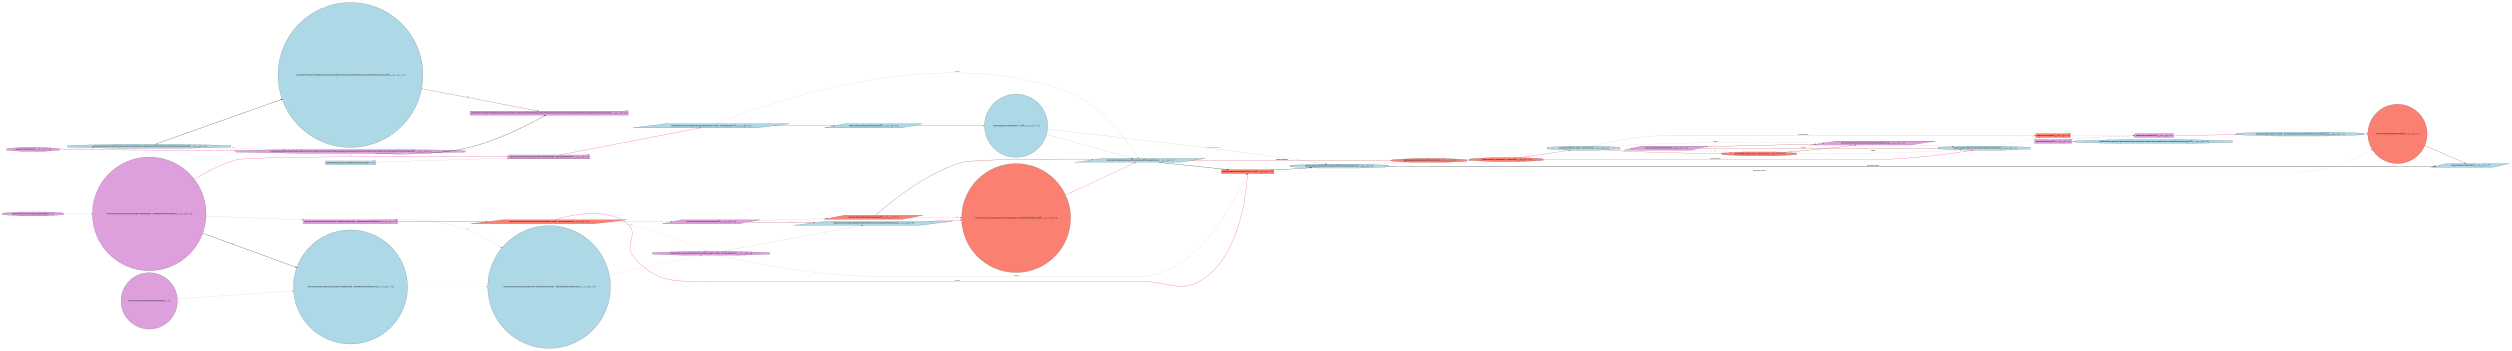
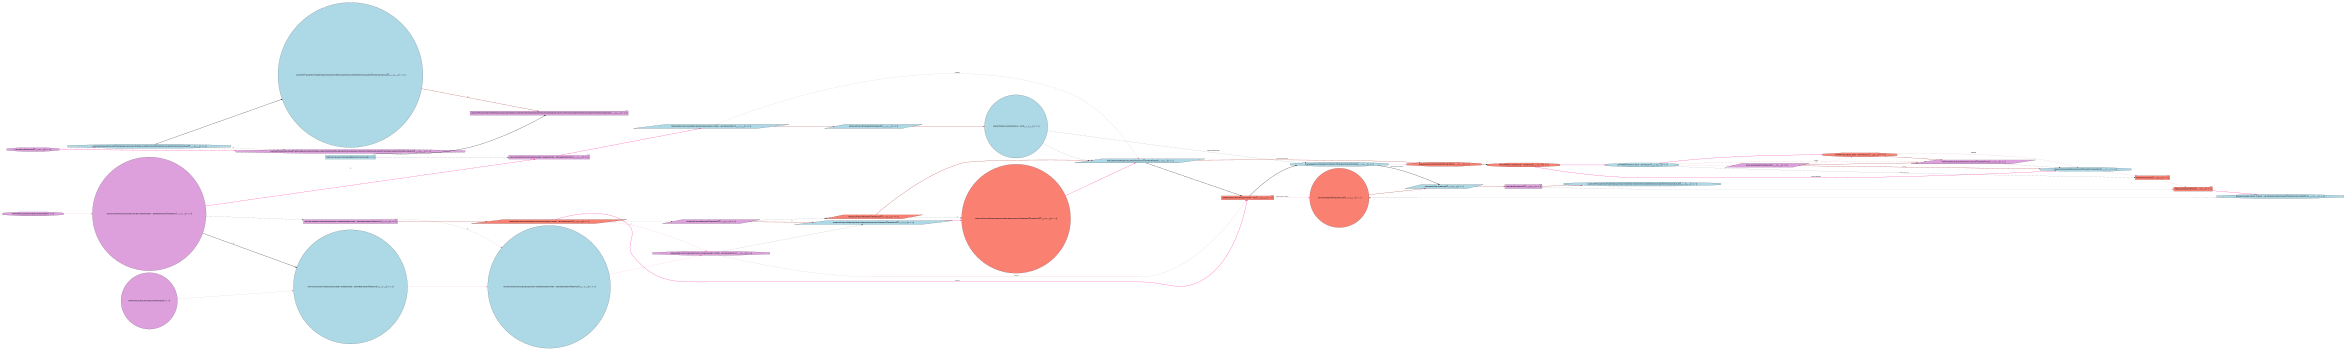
node "PowerMockito.doNothing().when()@@@19@@@['1', '1', '1']": fillcolor plum -> salmon
edge "consumer.open(new Configuration())@@@22@@@['1', '1', '1']" -> "consumer.run(Mockito.mock())@@@23@@@['1', '1', '1']": added
